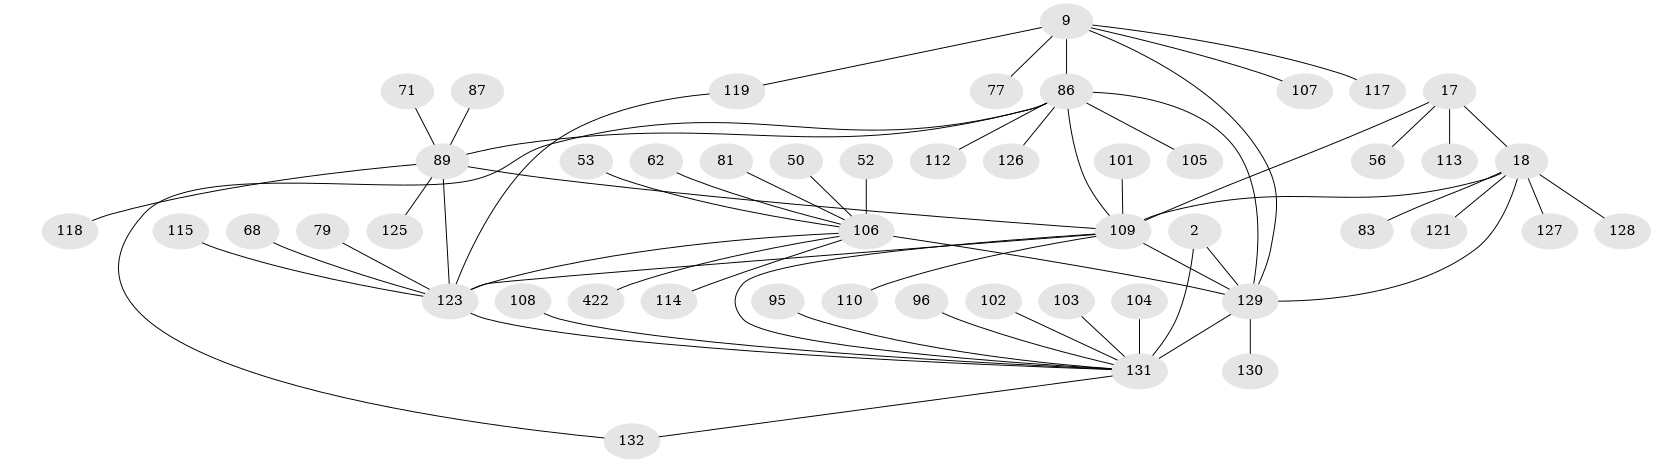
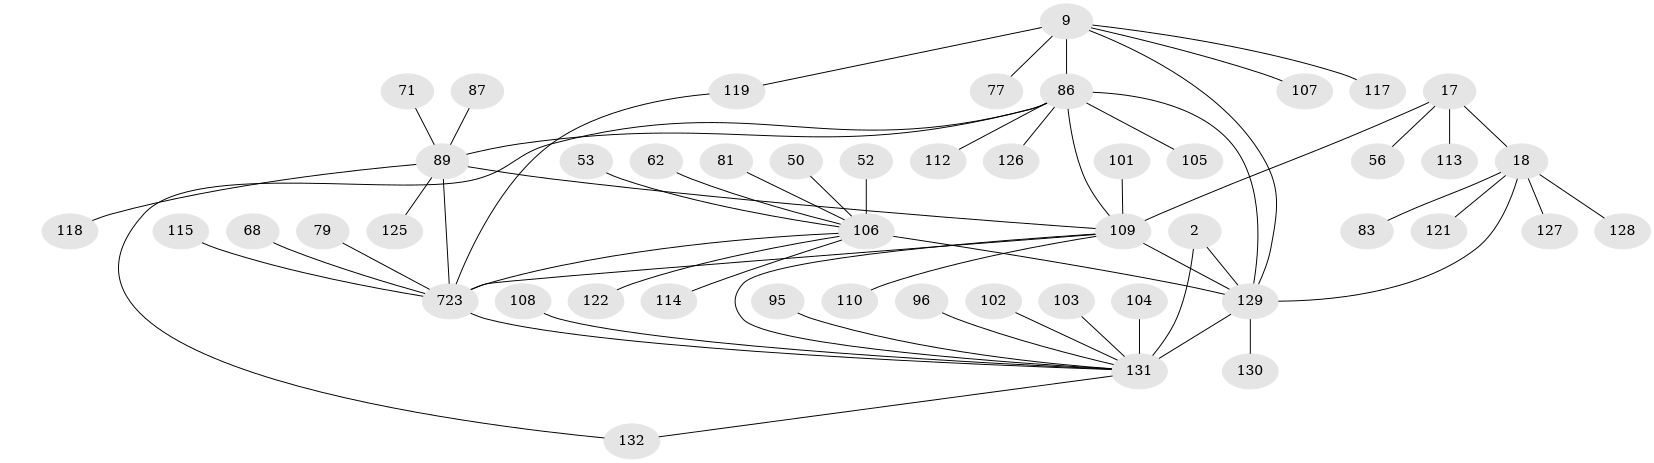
edge "18" -- "109": removed
node "123": label "123" -> "723"
node "422": label "422" -> "122"
